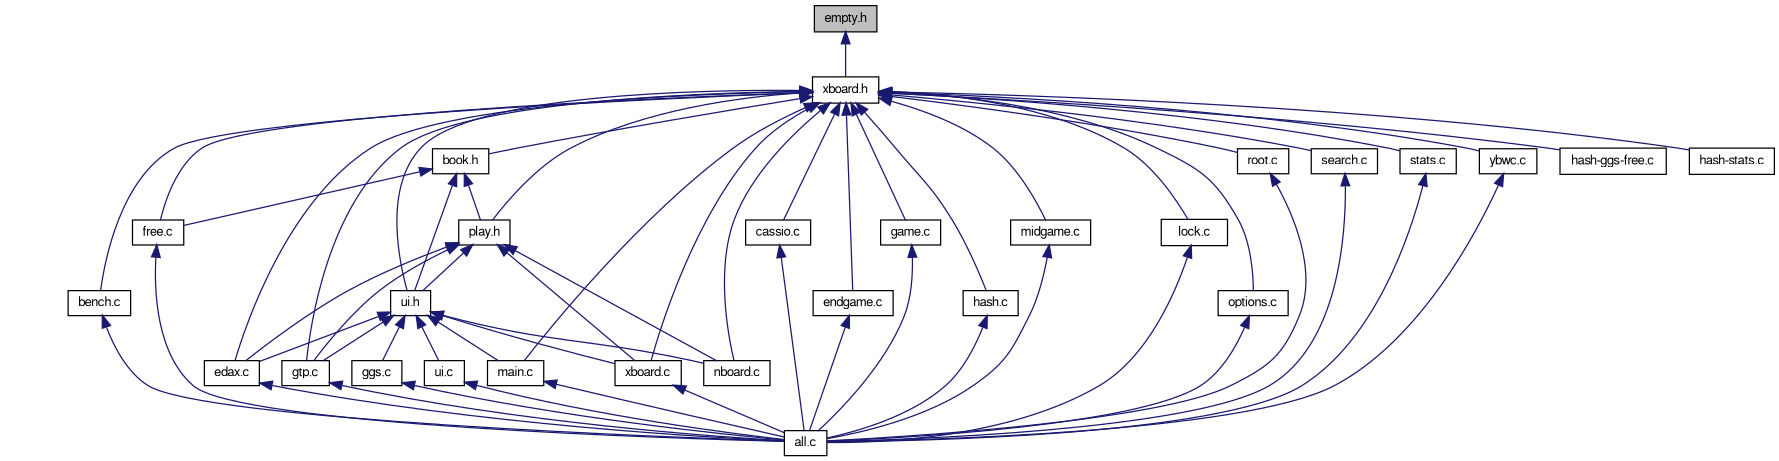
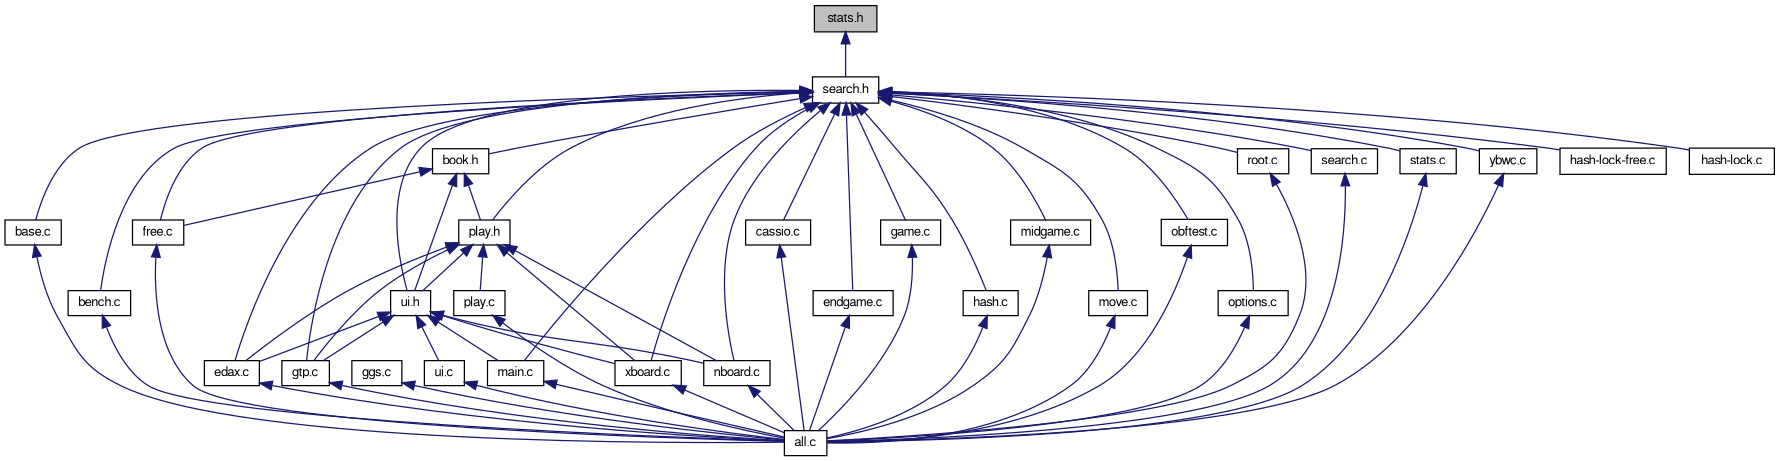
node "empty.h": label "empty.h" -> "stats.h"
node "xboard.h": label "xboard.h" -> "search.h"
node "hash-ggs-free.c": label "hash-ggs-free.c" -> "hash-lock-free.c"
node "hash-stats.c": label "hash-stats.c" -> "hash-lock.c"
node "base.c": added
node "lock.c": label "lock.c" -> "obftest.c"
node "play.c": added
node "move.c": added
edge "ggs.c" -> "ui.h": removed
edge "all.c" -> "nboard.c": added
